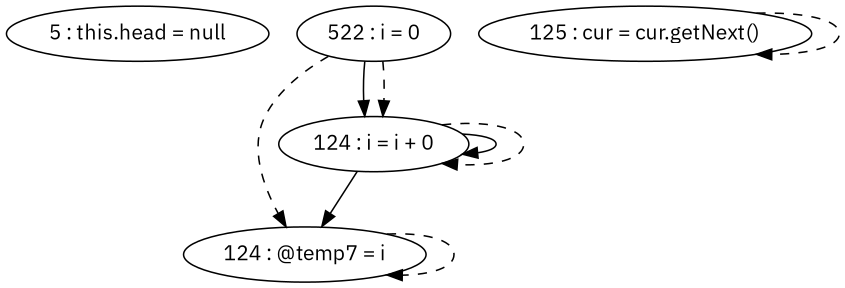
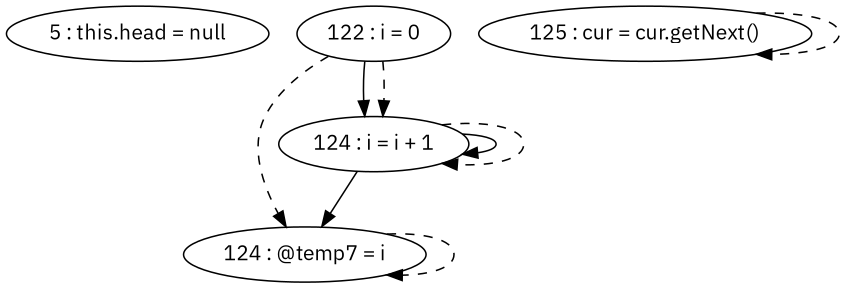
node "522 : i = 0": label "522 : i = 0" -> "122 : i = 0"
node "124 : i = i + 0": label "124 : i = i + 0" -> "124 : i = i + 1"
